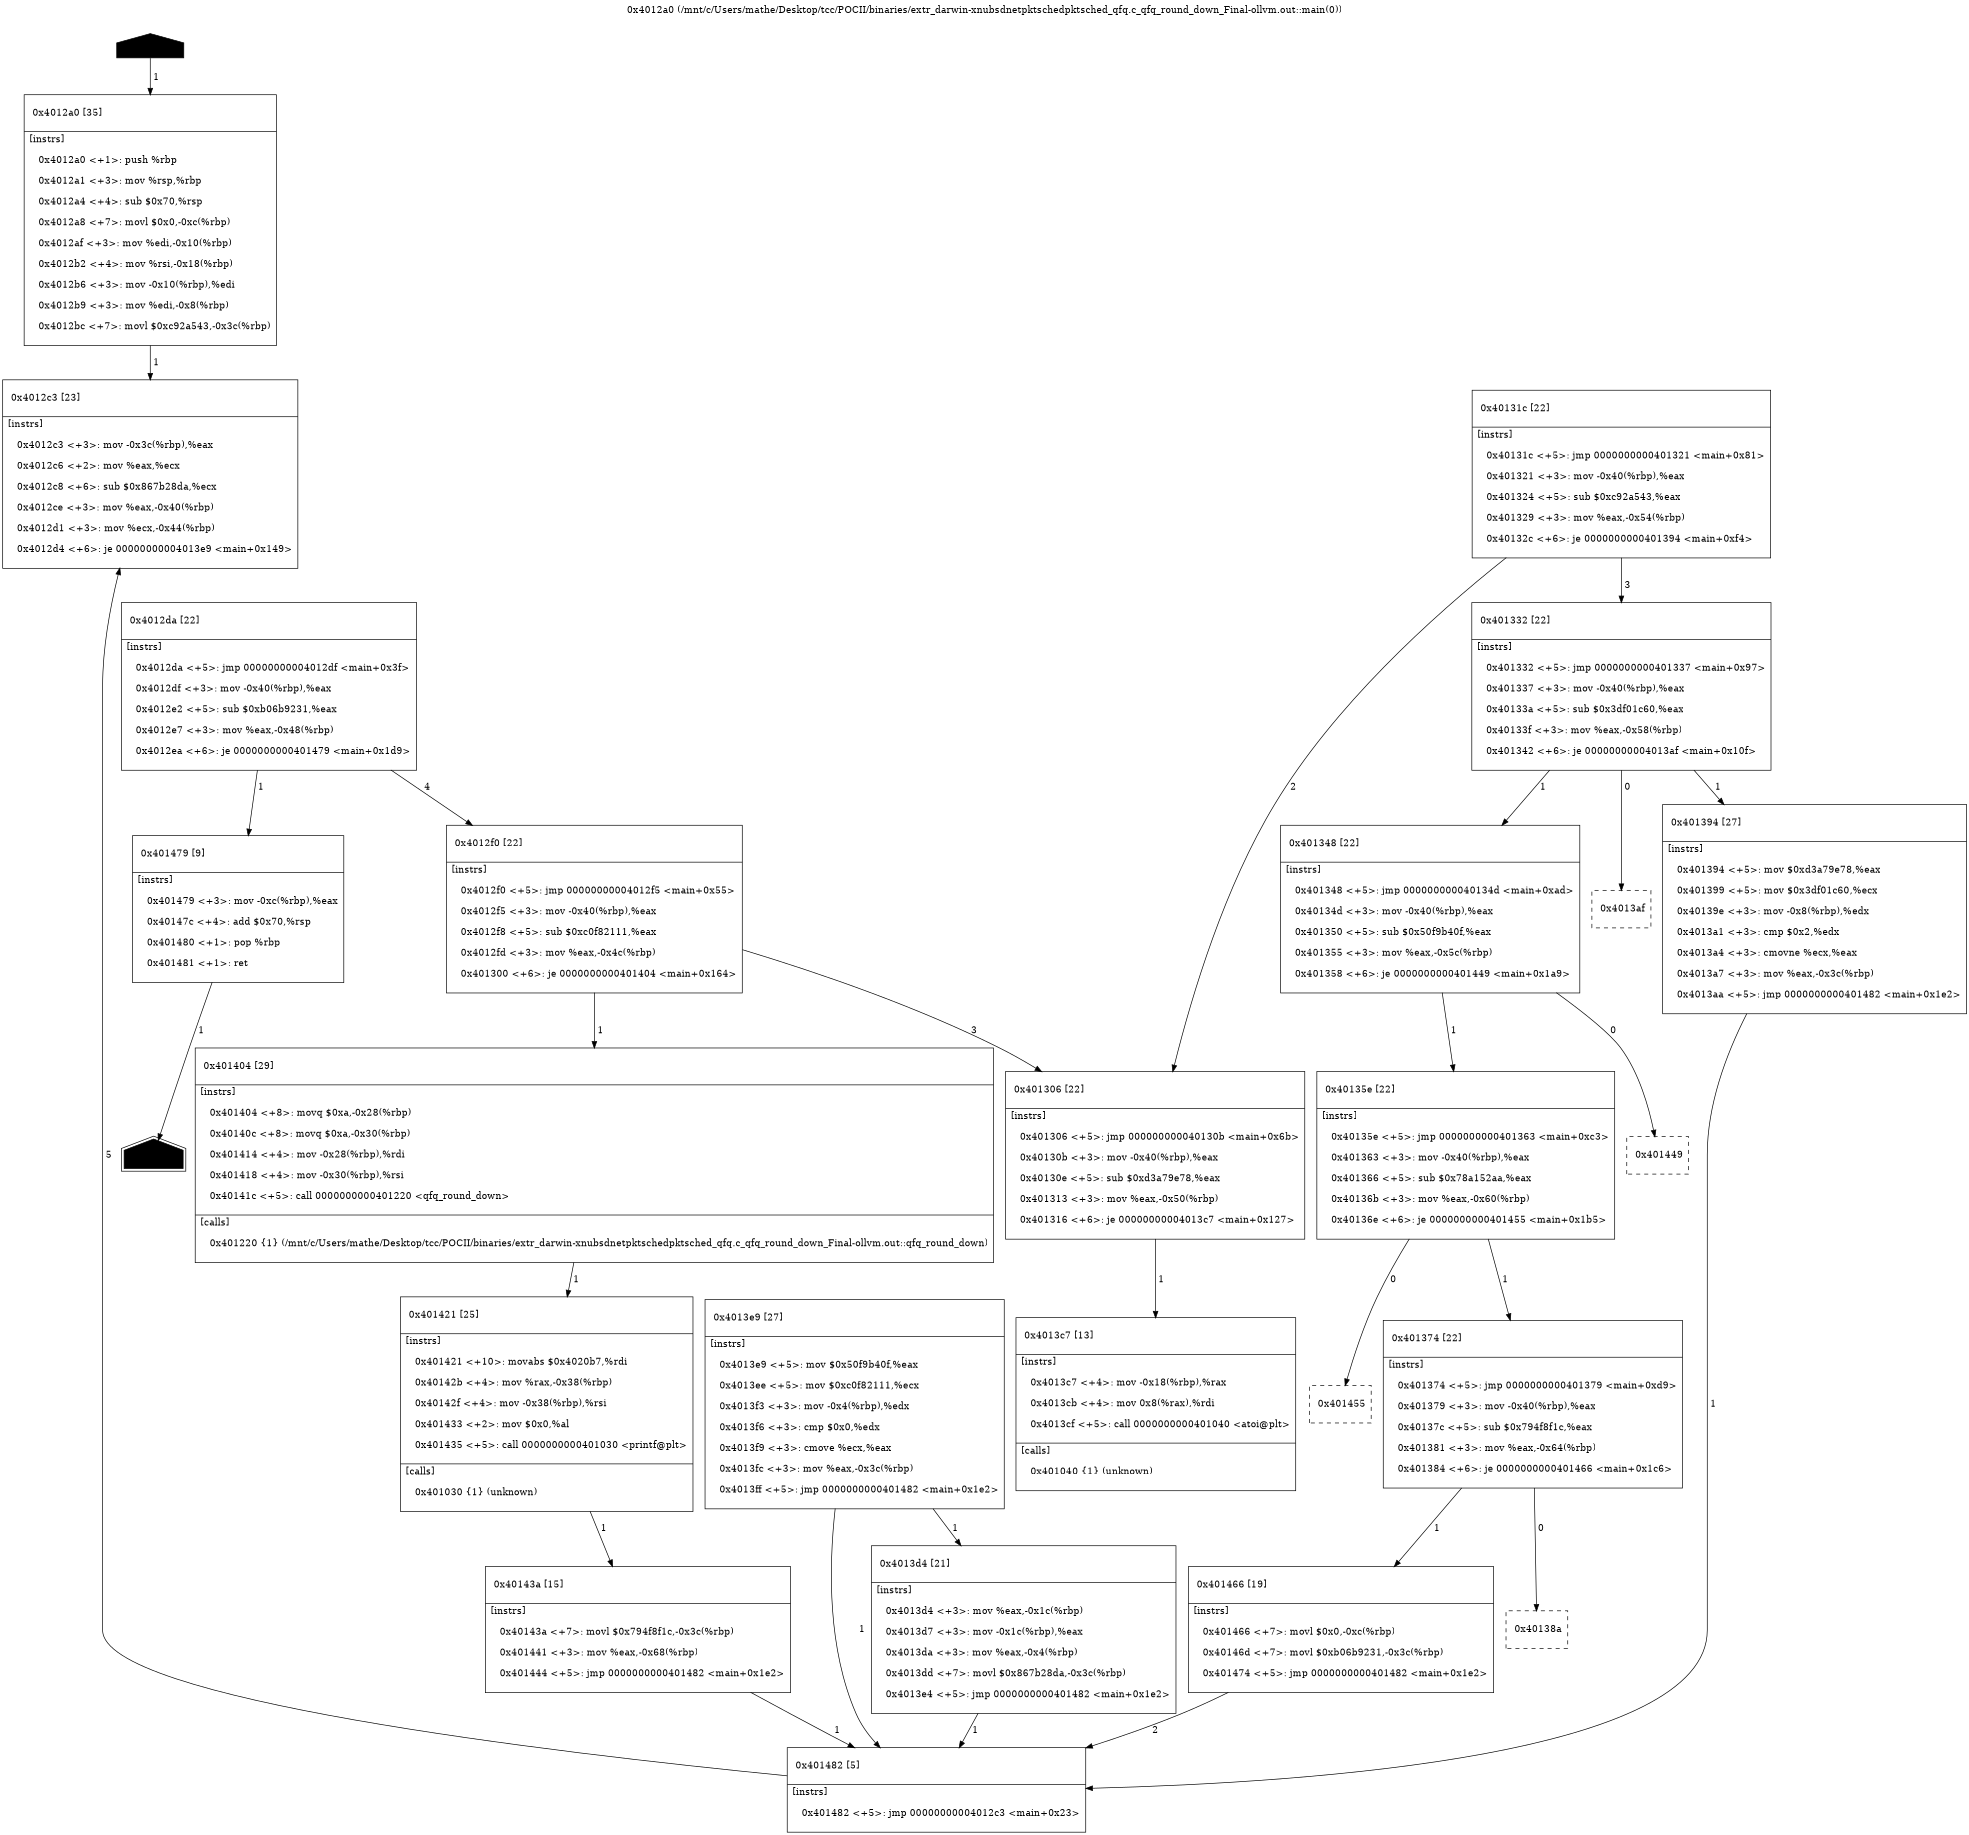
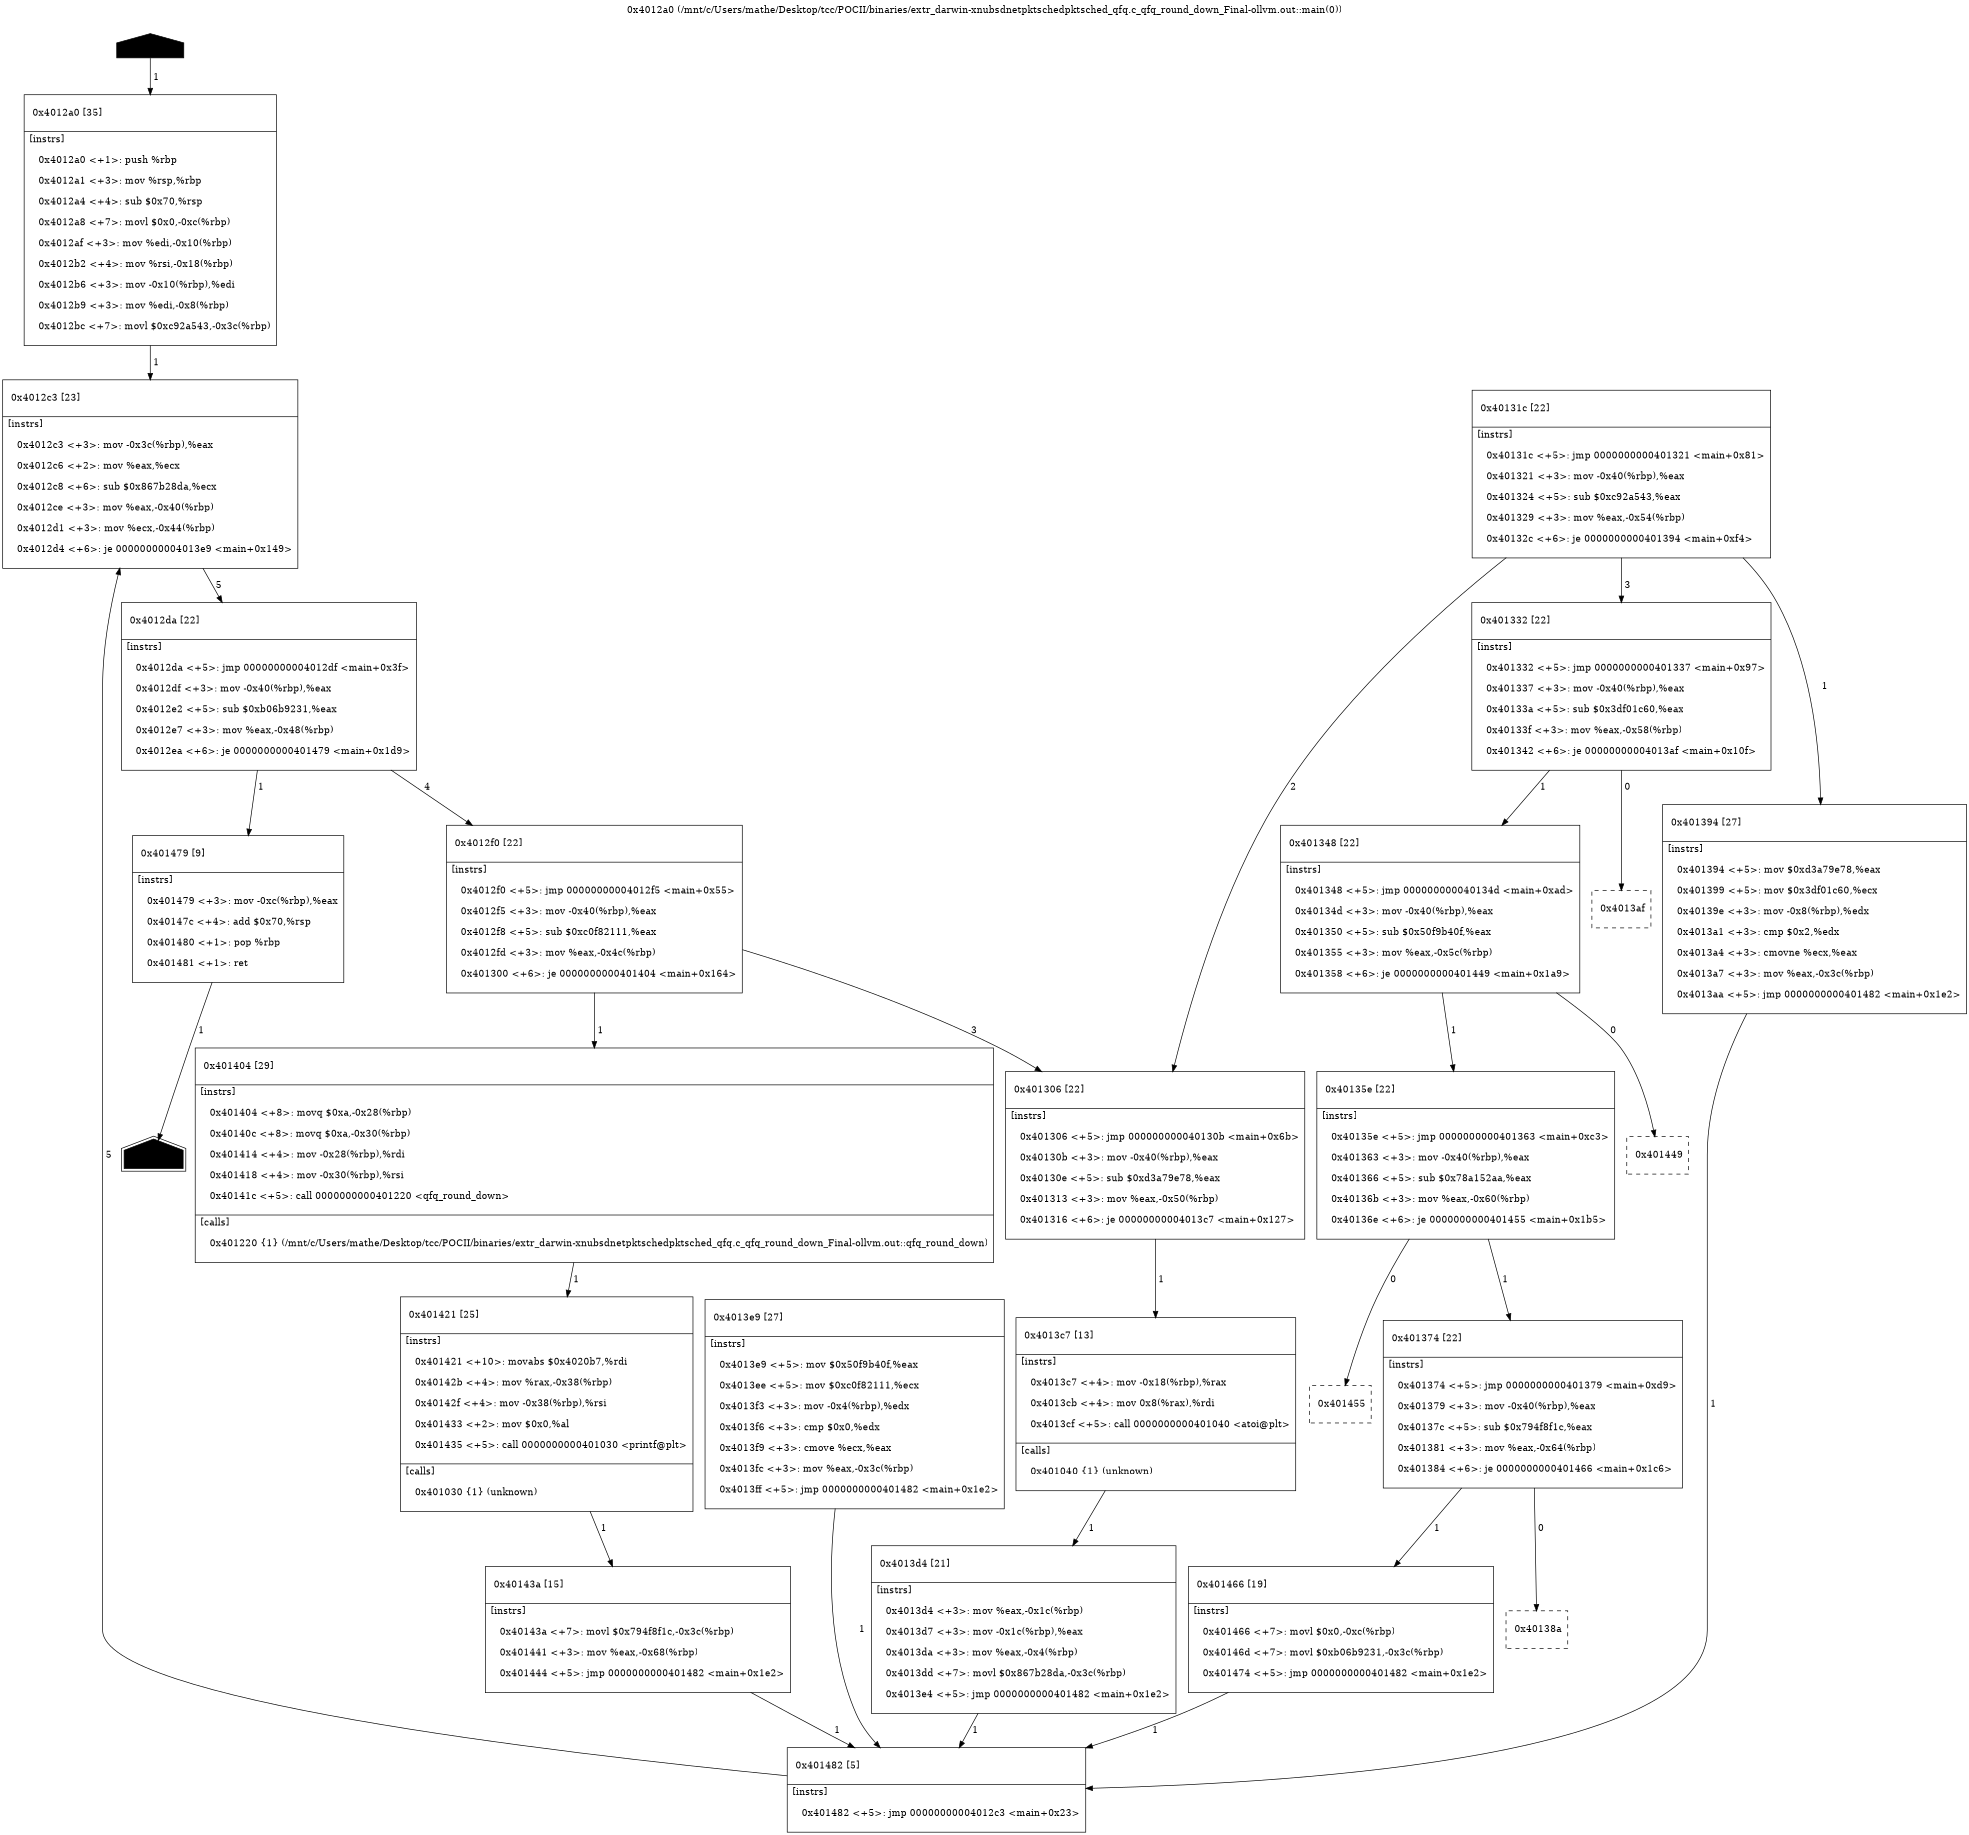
edge "0x4012c3 [23]" -> "0x4012da [22]": added, label "5"
edge "0x401332 [22]" -> "0x401394 [27]": now "0x40131c [22]" -> "0x401394 [27]"
edge "0x4013e9 [27]" -> "0x4013d4 [21]": now "0x4013c7 [13]" -> "0x4013d4 [21]"
edge "0x401466 [19]" -> "0x401482 [5]": label " 2" -> " 1"
